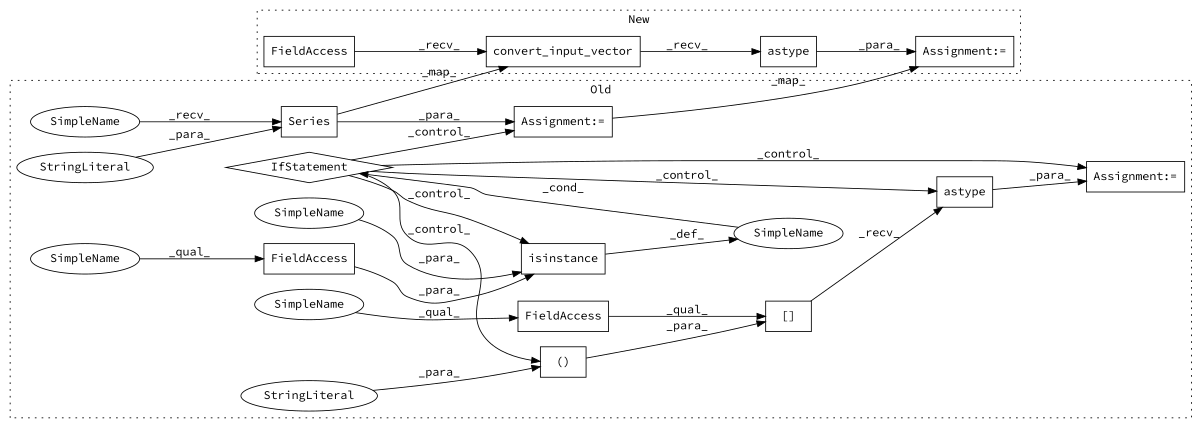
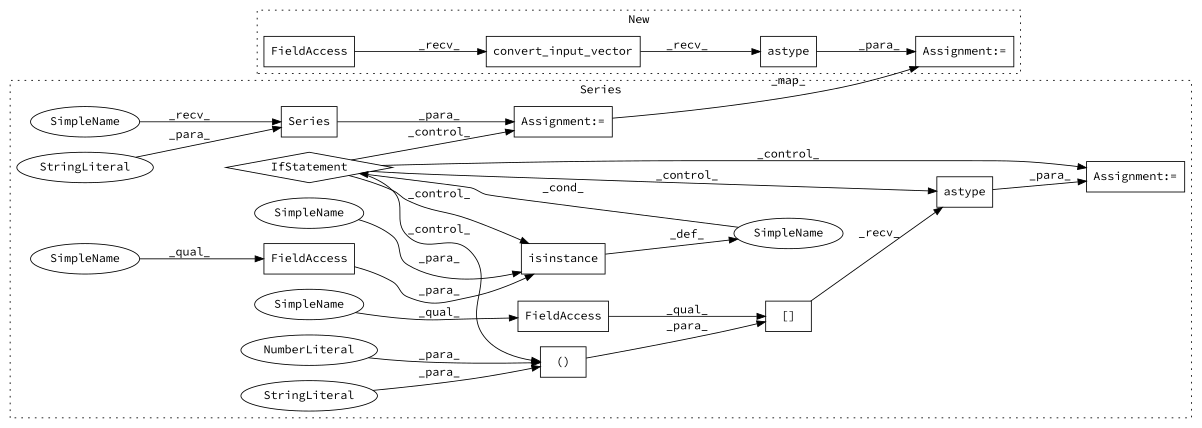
cluster "Old": label "Old" -> "Series"
edge "Series" -> "convert_input_vector": removed, label "_map_"
node "NumberLiteral": added
